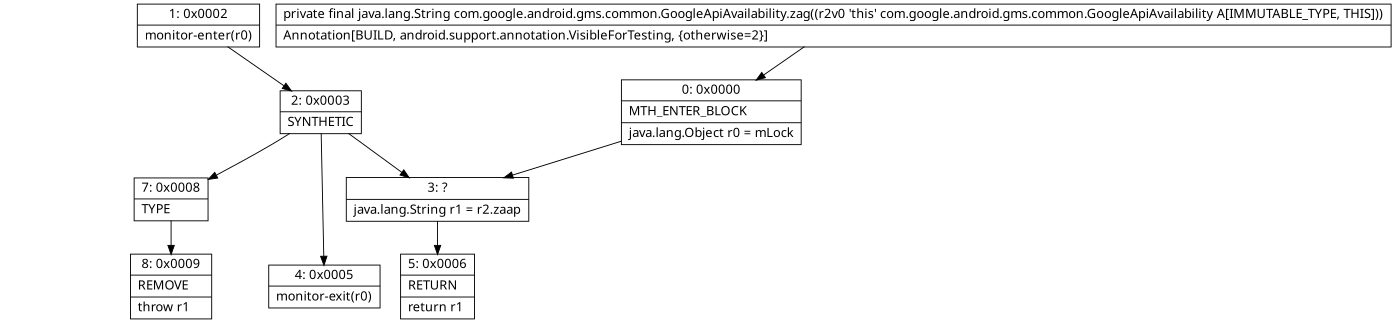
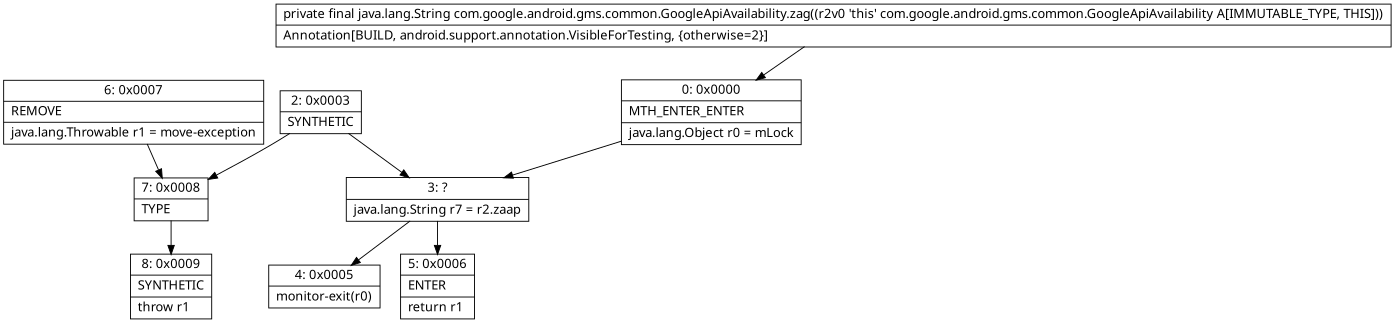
node "1: 0x0002": removed
node "0: 0x0000": text "MTH_ENTER_BLOCK" -> "MTH_ENTER_ENTER"
node "6: 0x0007": added
edge "2: 0x0003" -> "4: 0x0005": now "3: ?" -> "4: 0x0005"
node "3: ?": text "java.lang.String r1 = r2.zaap" -> "java.lang.String r7 = r2.zaap"
node "8: 0x0009": text "REMOVE" -> "SYNTHETIC"
node "5: 0x0006": text "RETURN" -> "ENTER"
